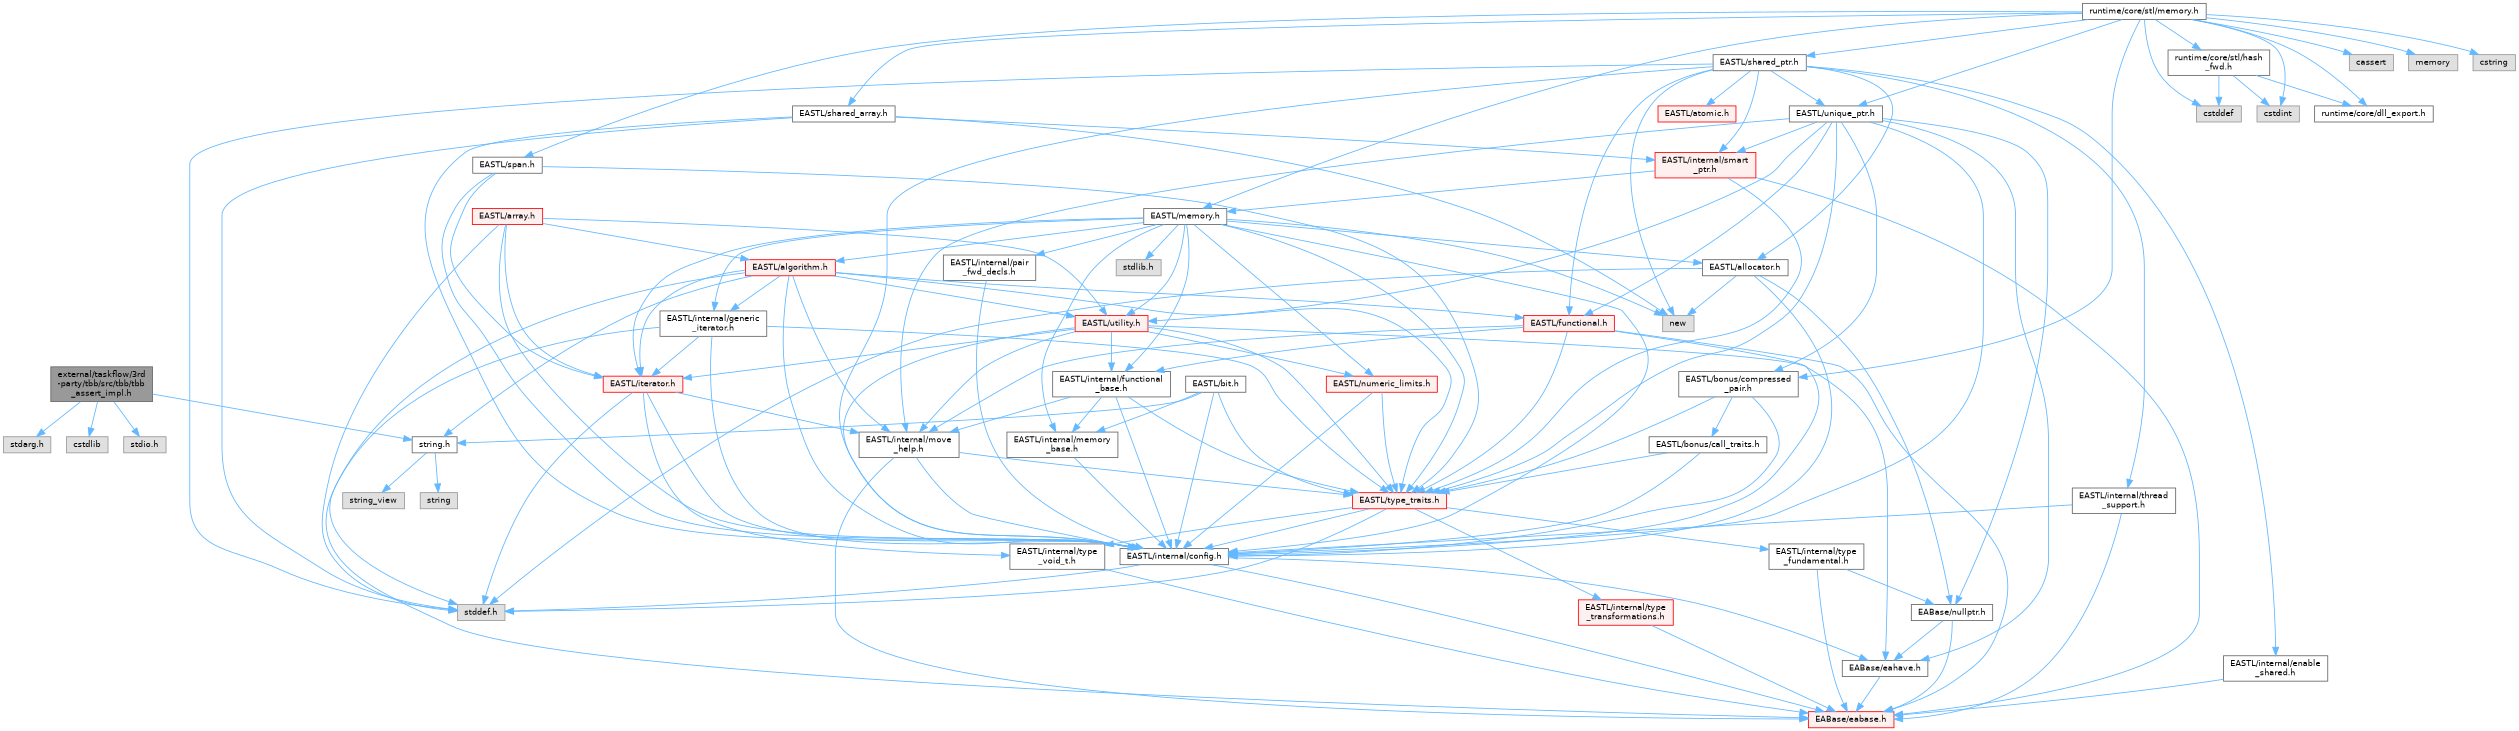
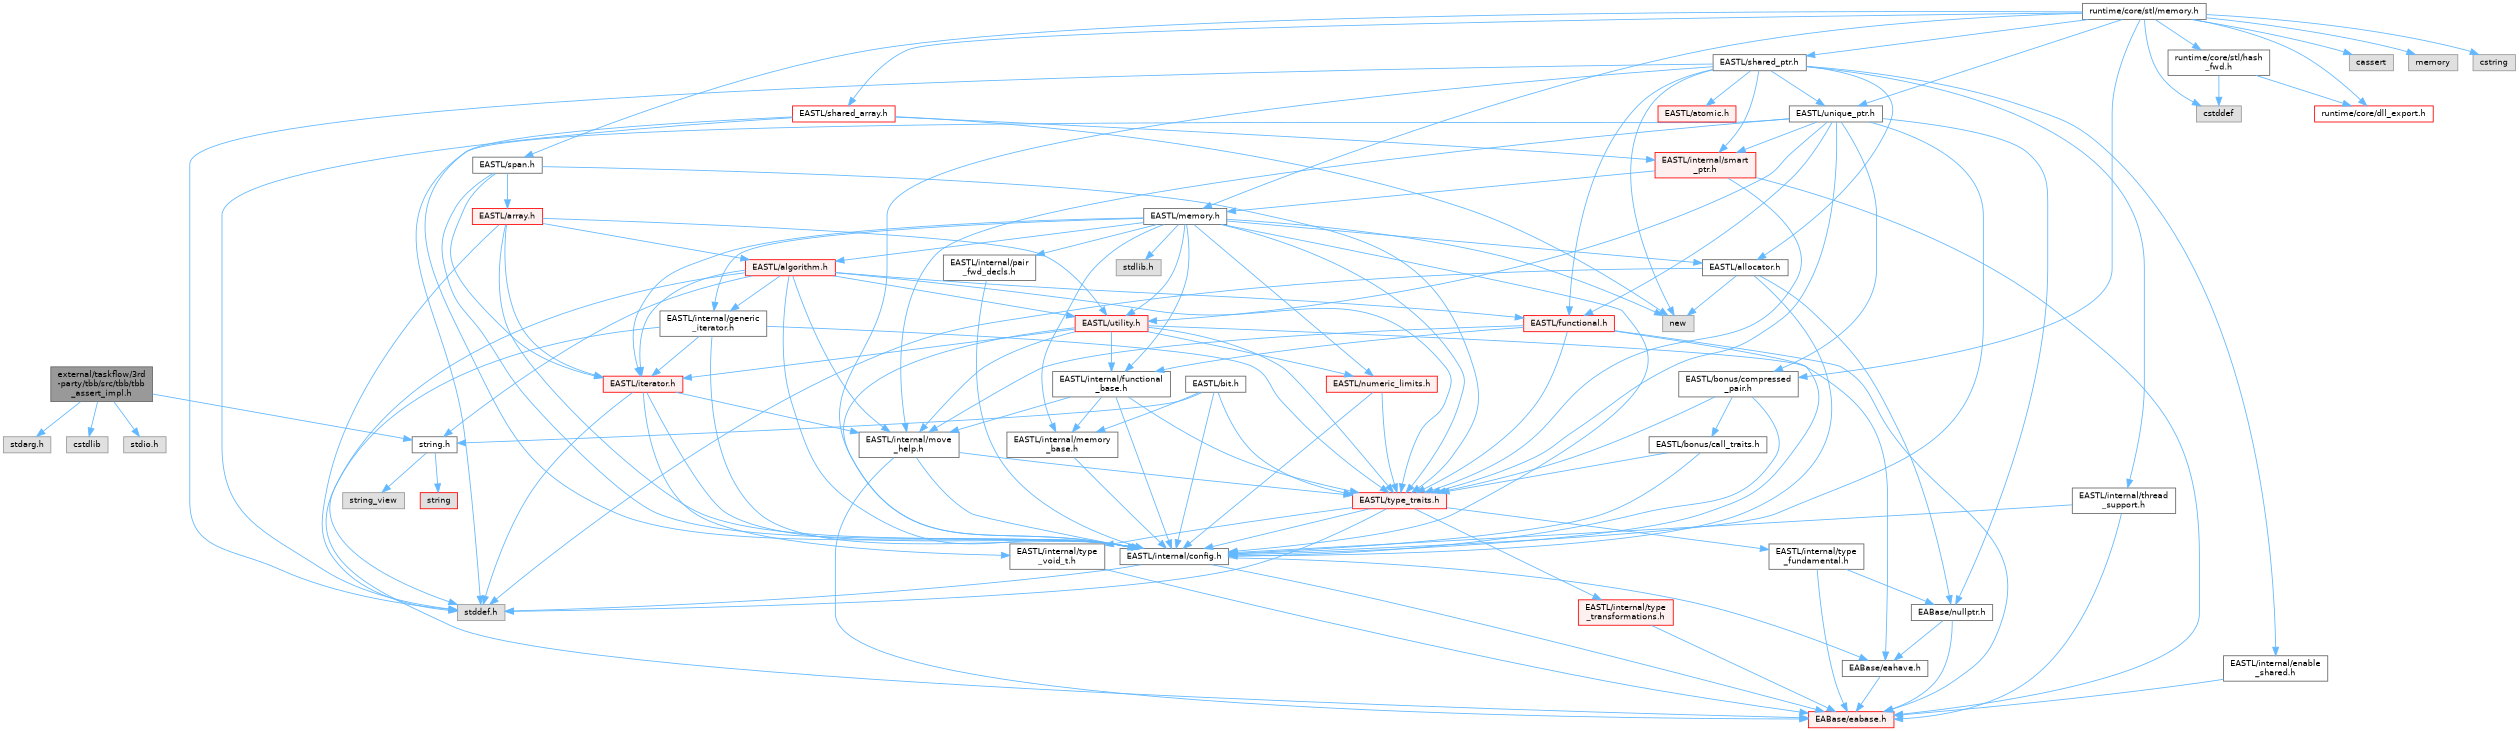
node "EASTL/shared_array.h": color grey40 -> red
node "cstdint": removed
node "runtime/core/dll_export.h": color grey40 -> red
edge "EASTL/span.h" -> "EASTL/array.h": added
edge "EASTL/unique_ptr.h" -> "EABase/eahave.h": now "EASTL/unique_ptr.h" -> "stddef.h"
node "string": color grey60 -> red
